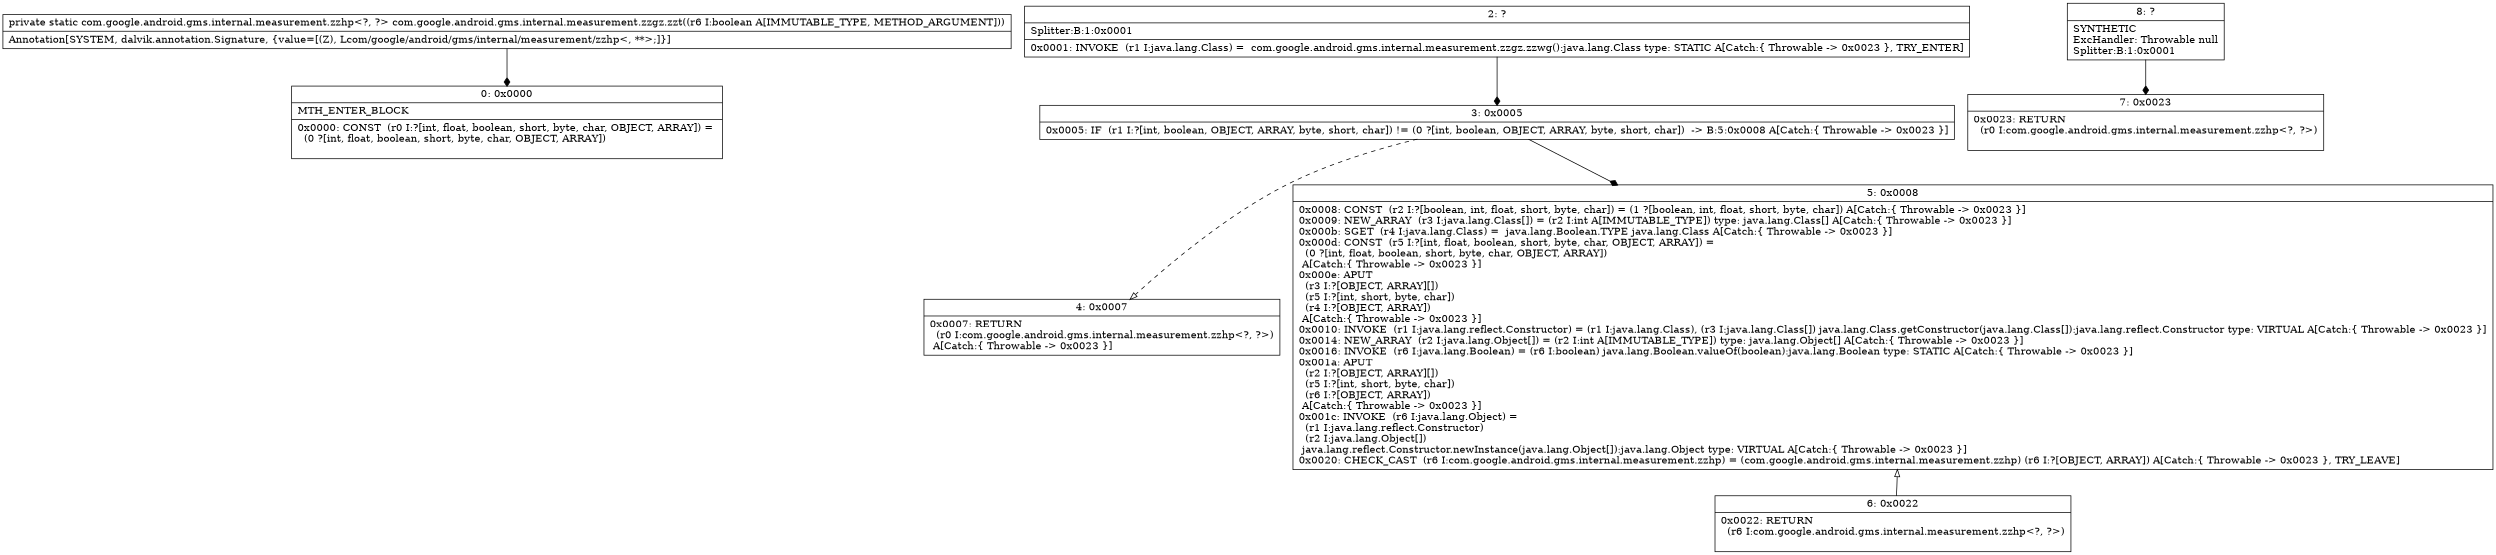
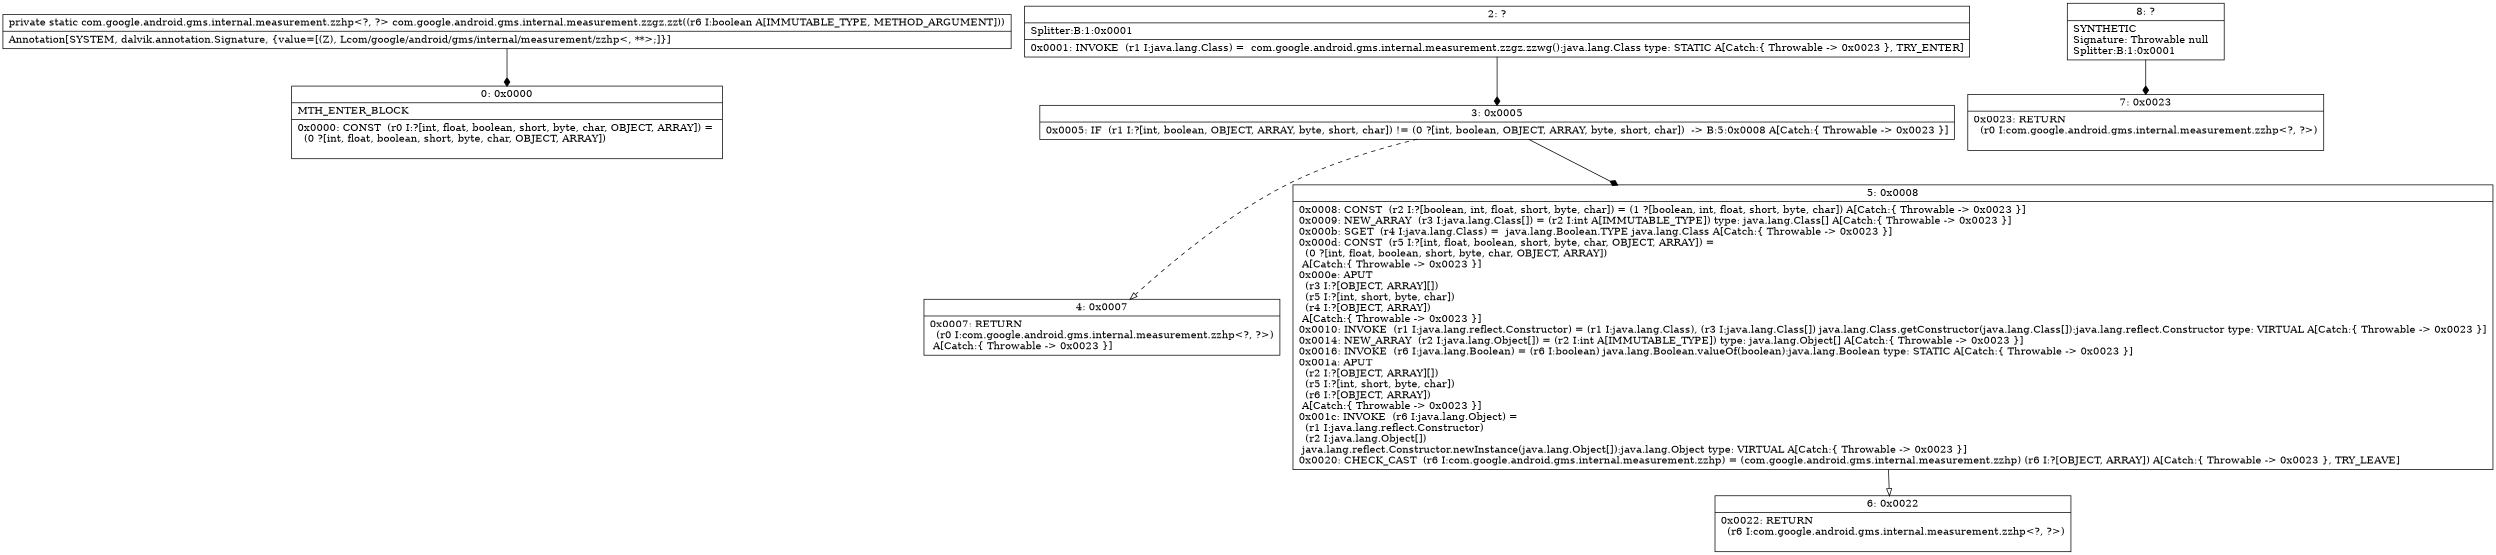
node "8: ?": text "ExcHandler: Throwable null" -> "Signature: Throwable null"
edge "6: 0x0022" -> "5: 0x0008": reversed
